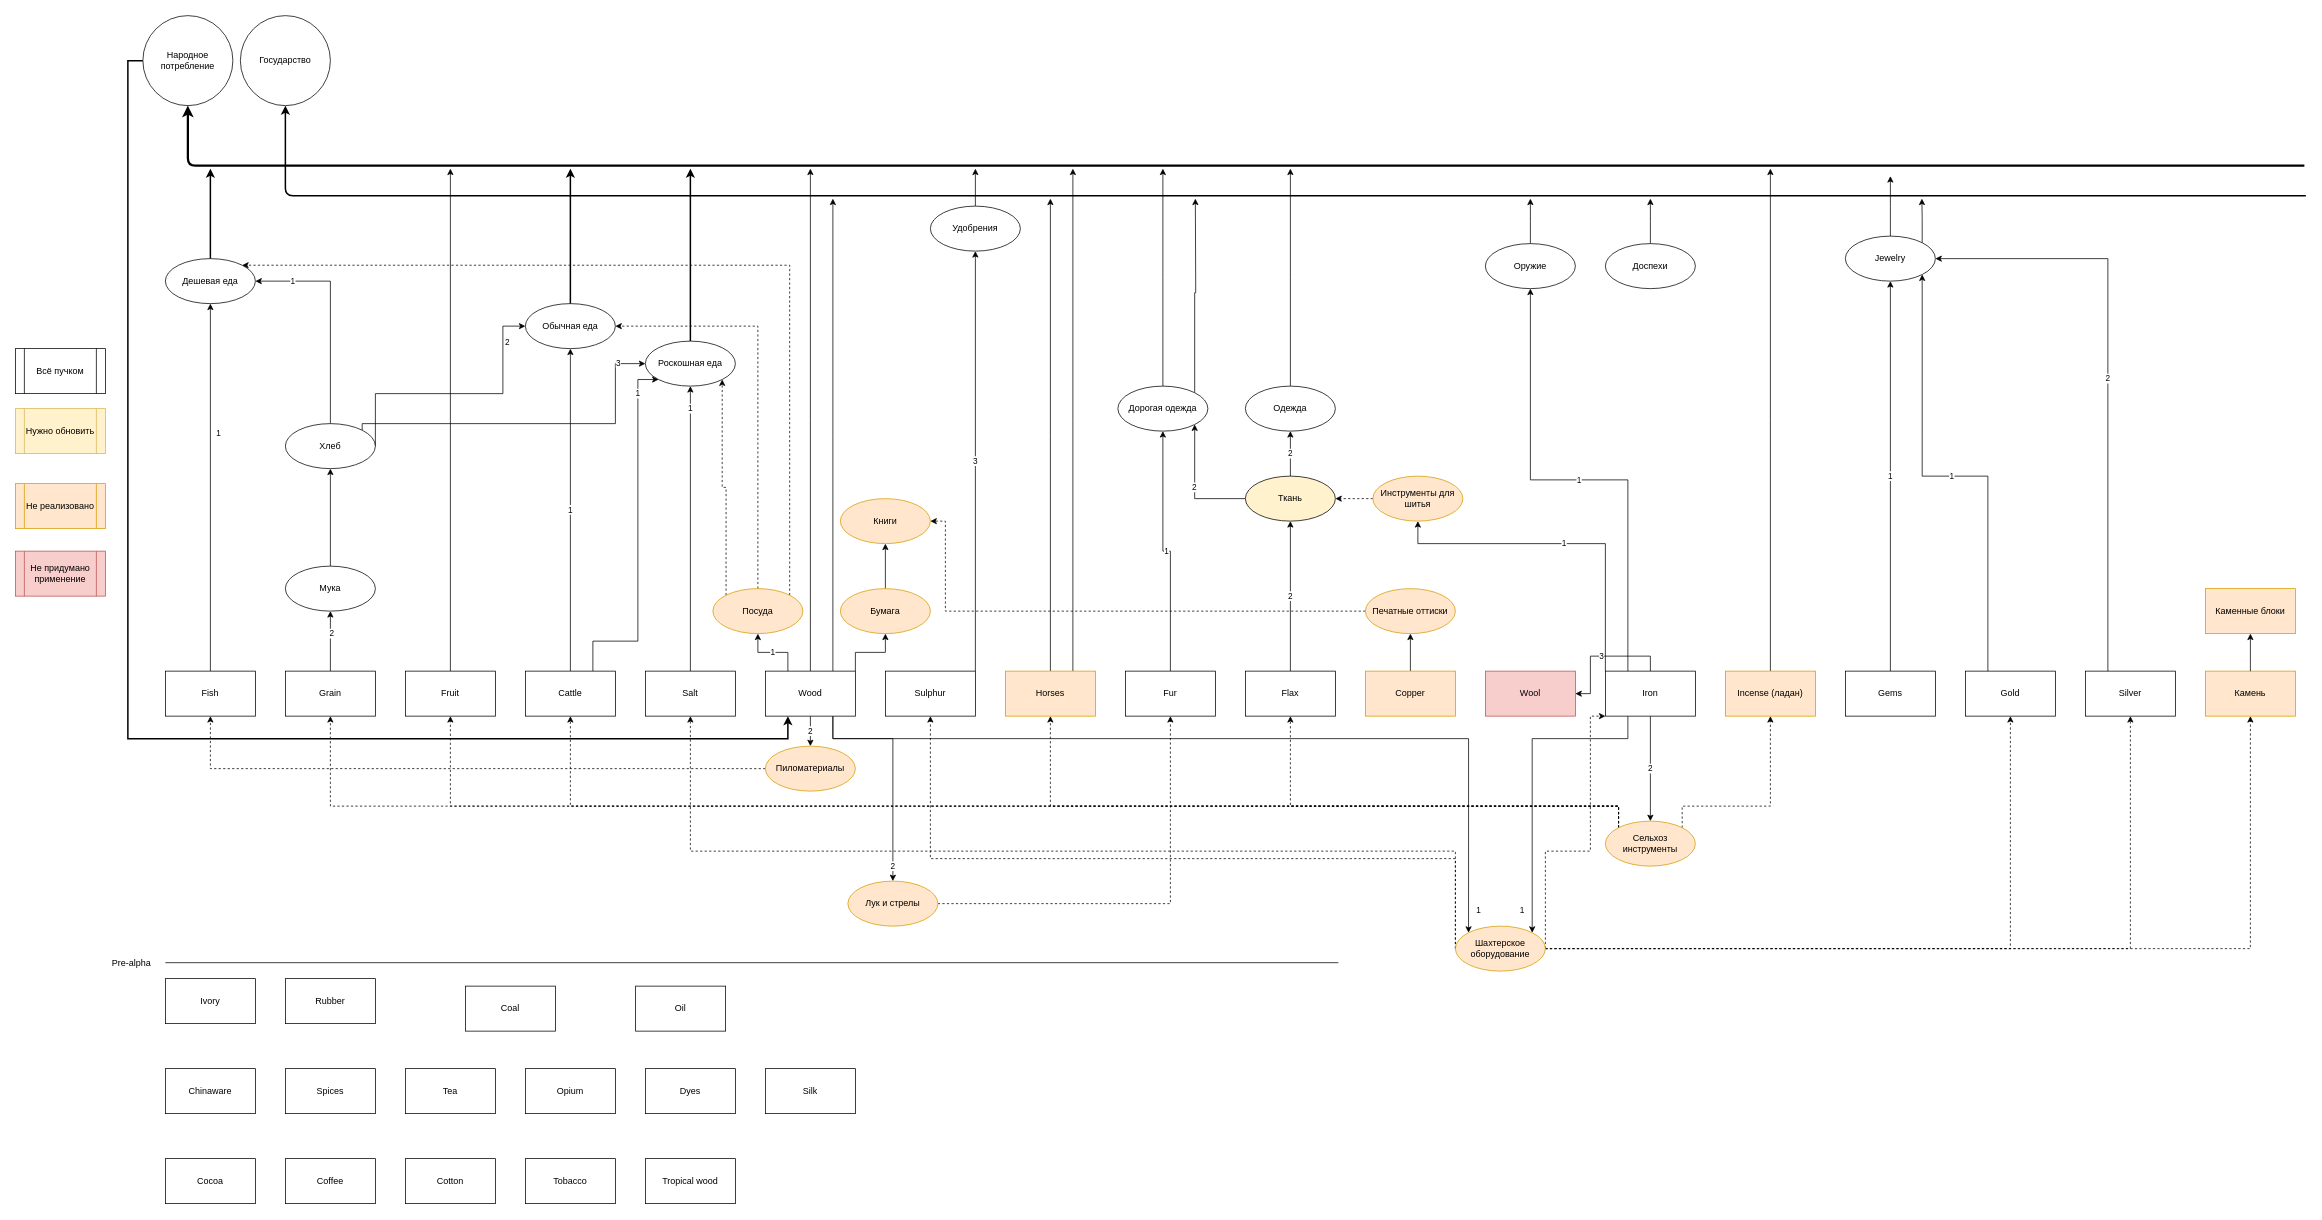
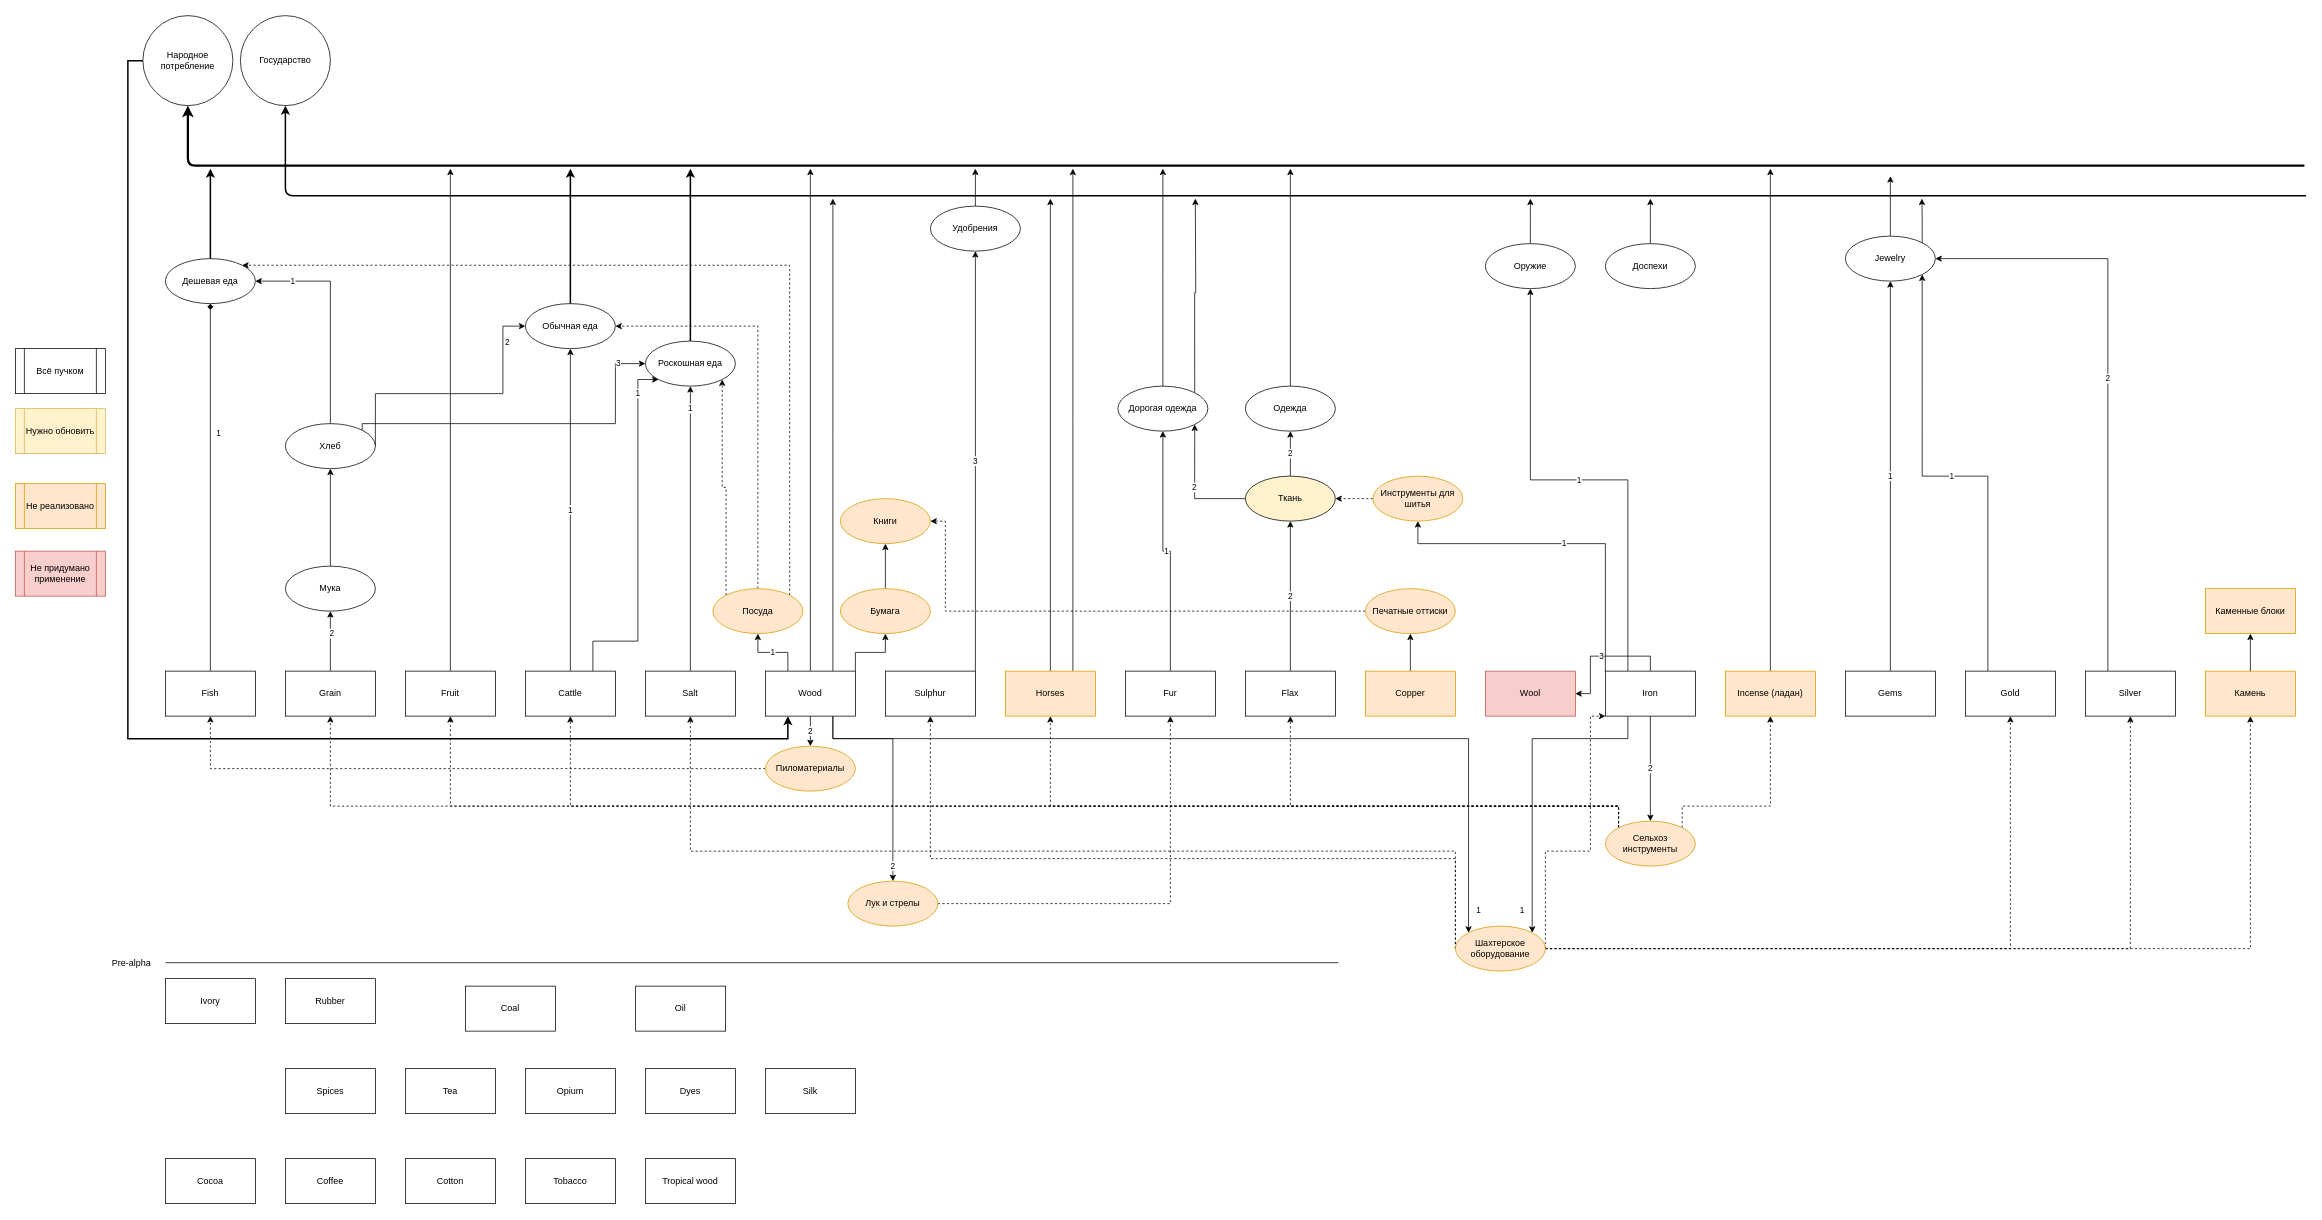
edge "Fish" -> "Дешевая еда": arrowhead classic -> diamond
node "Chinaware": removed
